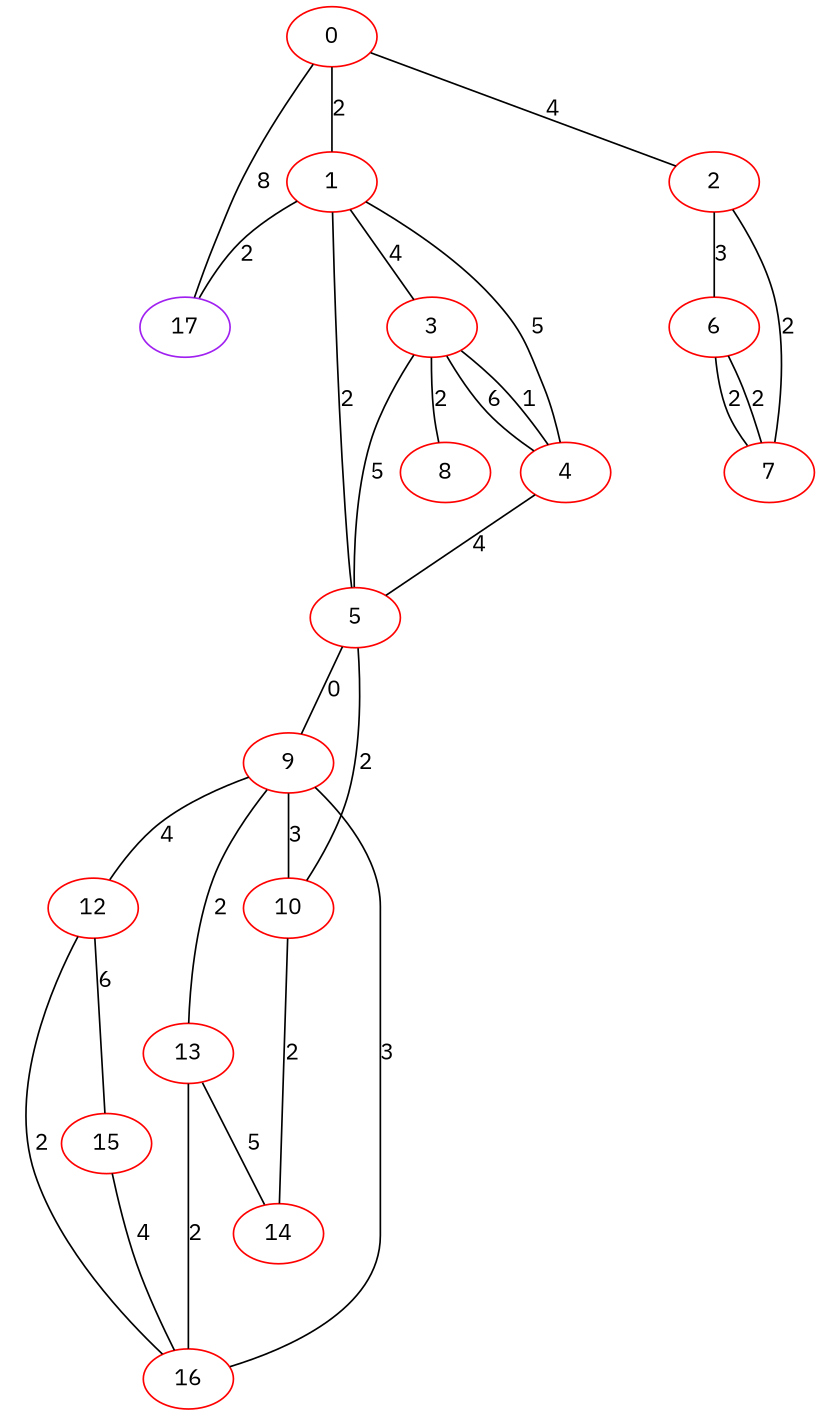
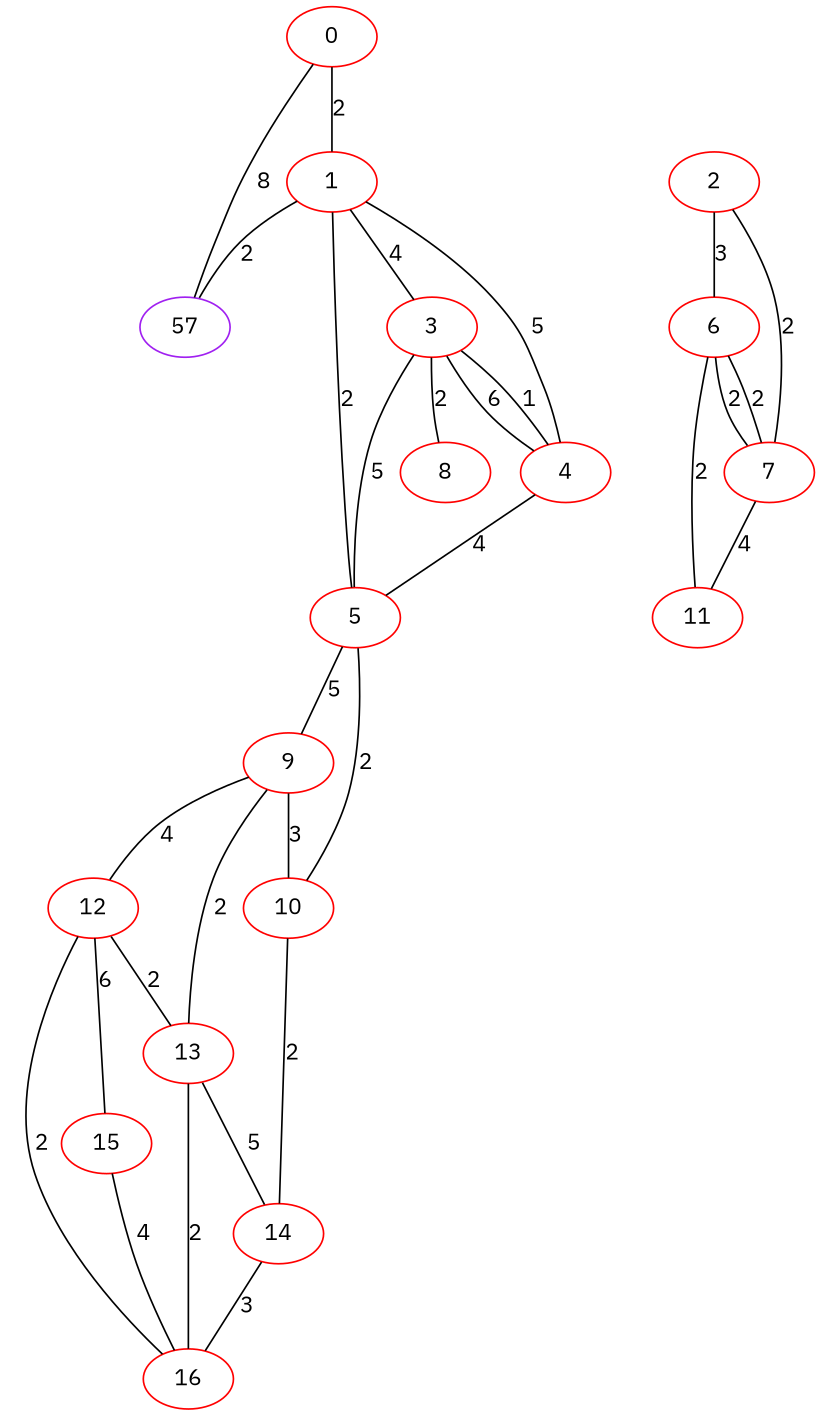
edge "0" -- "2": removed, label "4"
node "17": label "17" -> "57"
node "11": added
edge "5" -- "9": label "0" -> "5"
edge "12" -- "13": added, label "2"
edge "9" -- "16": now "14" -- "16"
